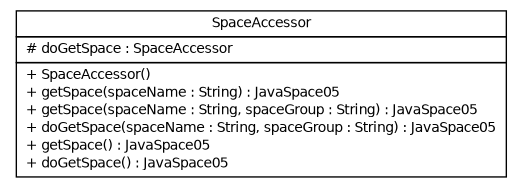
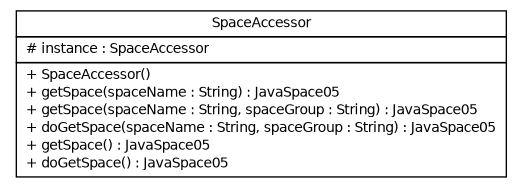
node "SpaceAccessor": text "# doGetSpace : SpaceAccessor" -> "# instance : SpaceAccessor"
